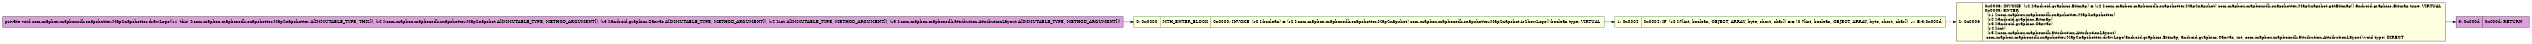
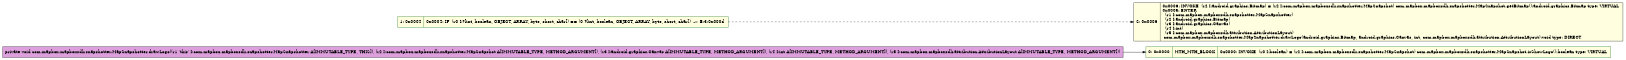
node "0: 0x0000": text "MTH_ENTER_BLOCK" -> "MTH_MTH_BLOCK"
edge "0: 0x0000" -> "1: 0x0004": removed
node "3: 0x000d": removed
